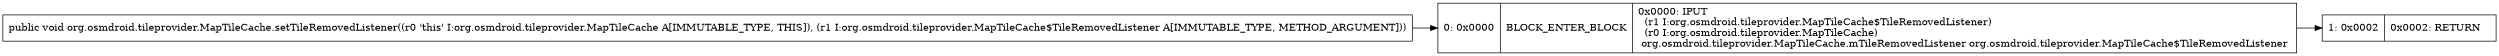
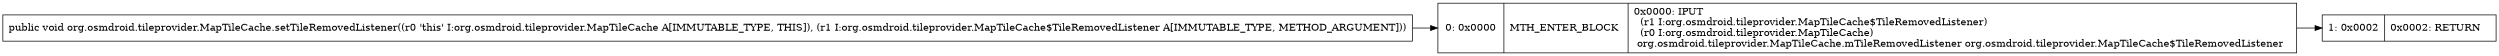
node "0: 0x0000": text "BLOCK_ENTER_BLOCK" -> "MTH_ENTER_BLOCK"
